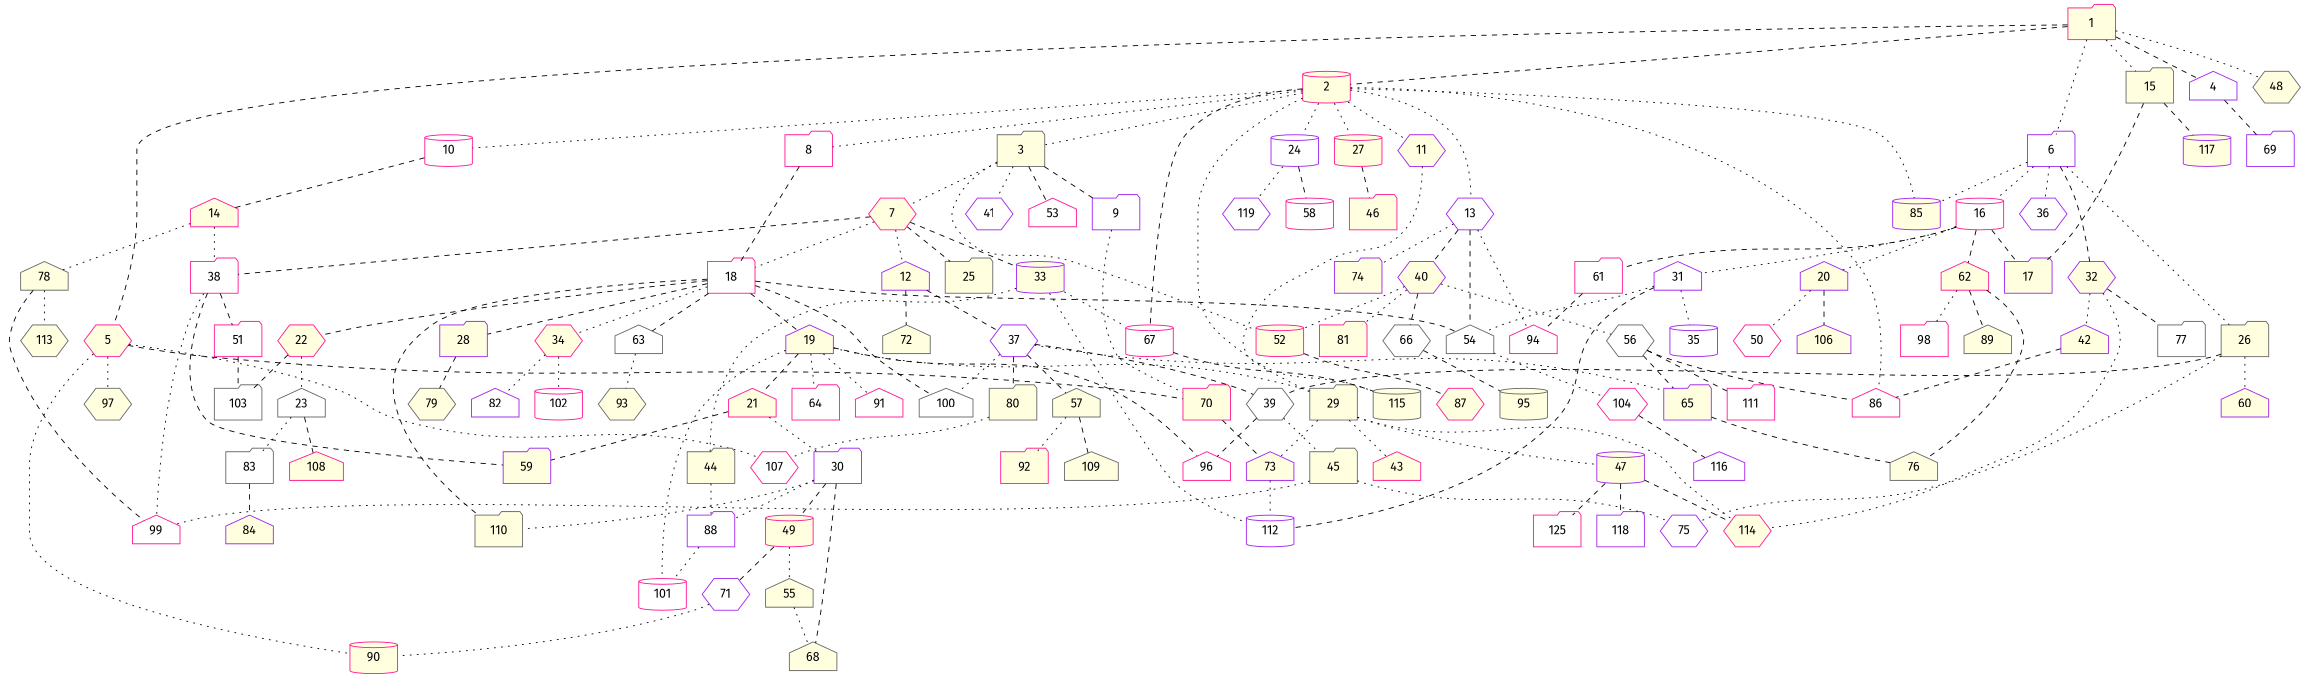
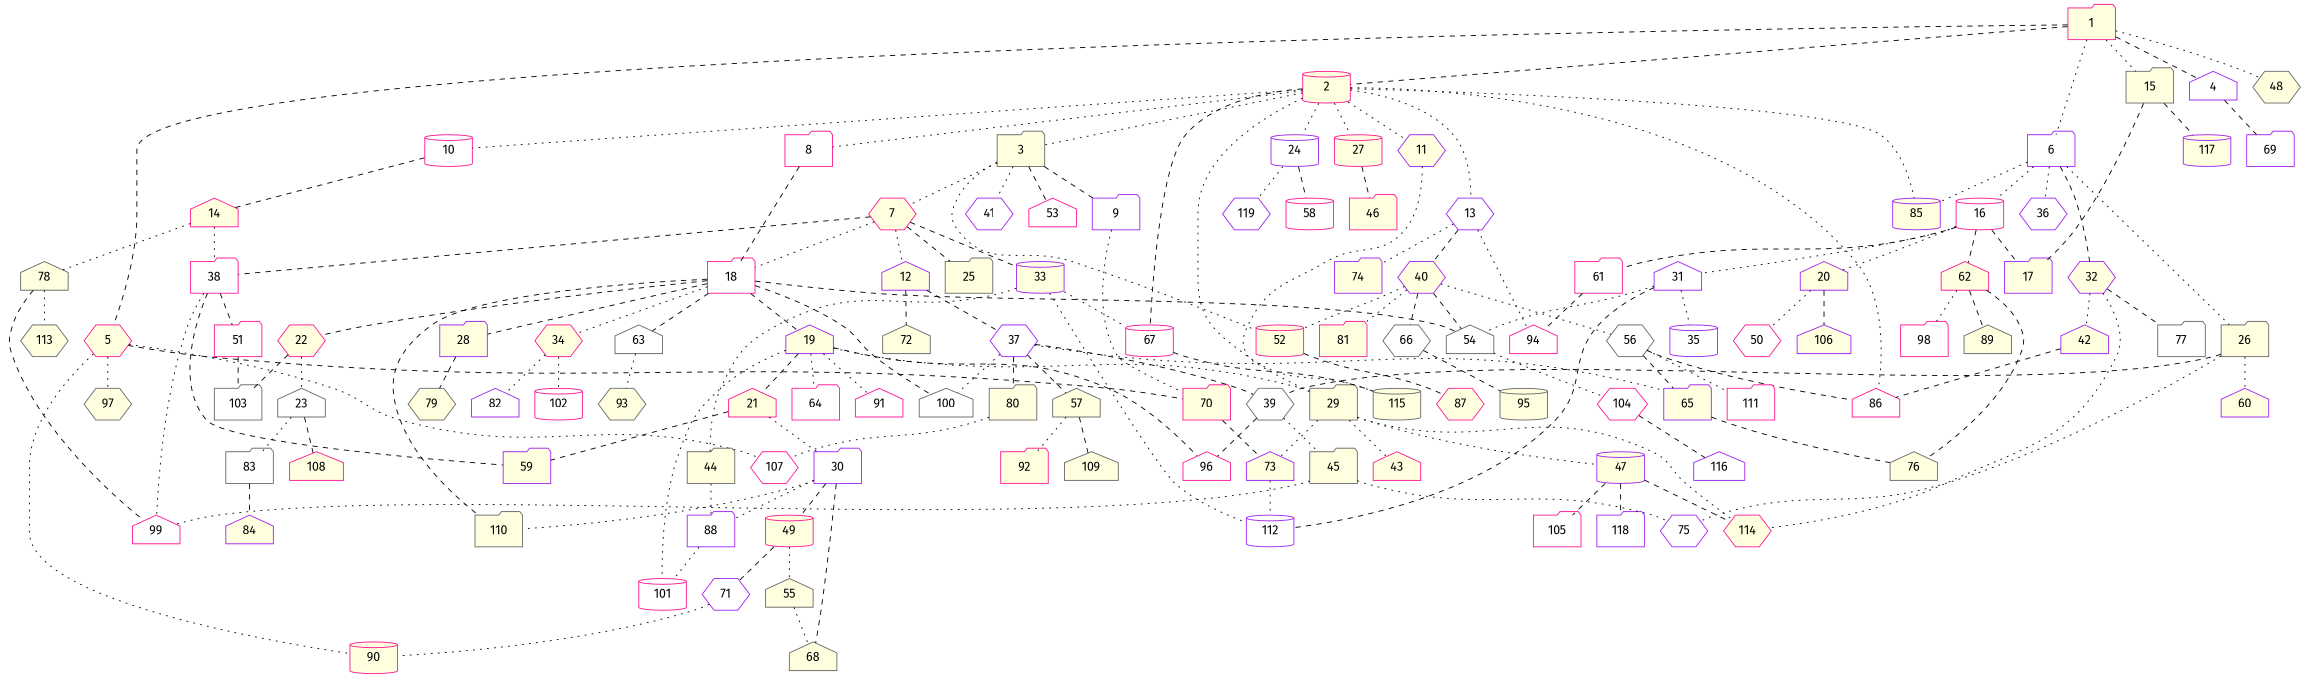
edge "13" -- "54": now "40" -- "54"
edge "56" -- "111": style dashed -> dotted
node "125": label "125" -> "105"
